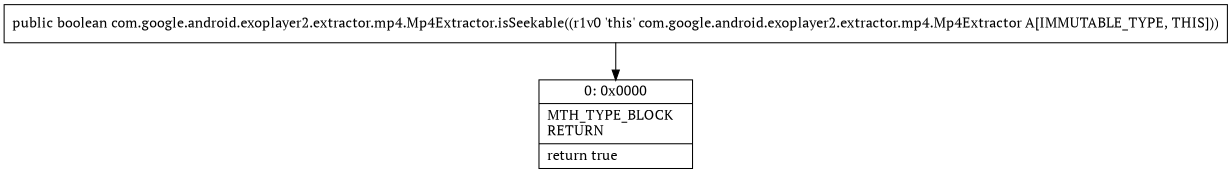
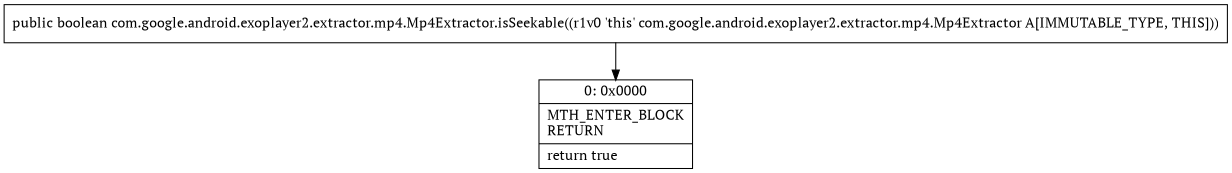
node "0: 0x0000": text "MTH_TYPE_BLOCK" -> "MTH_ENTER_BLOCK"
